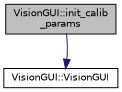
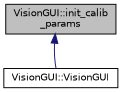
edge "VisionGUI::init_calib _params" -> "VisionGUI::VisionGUI": reversed
